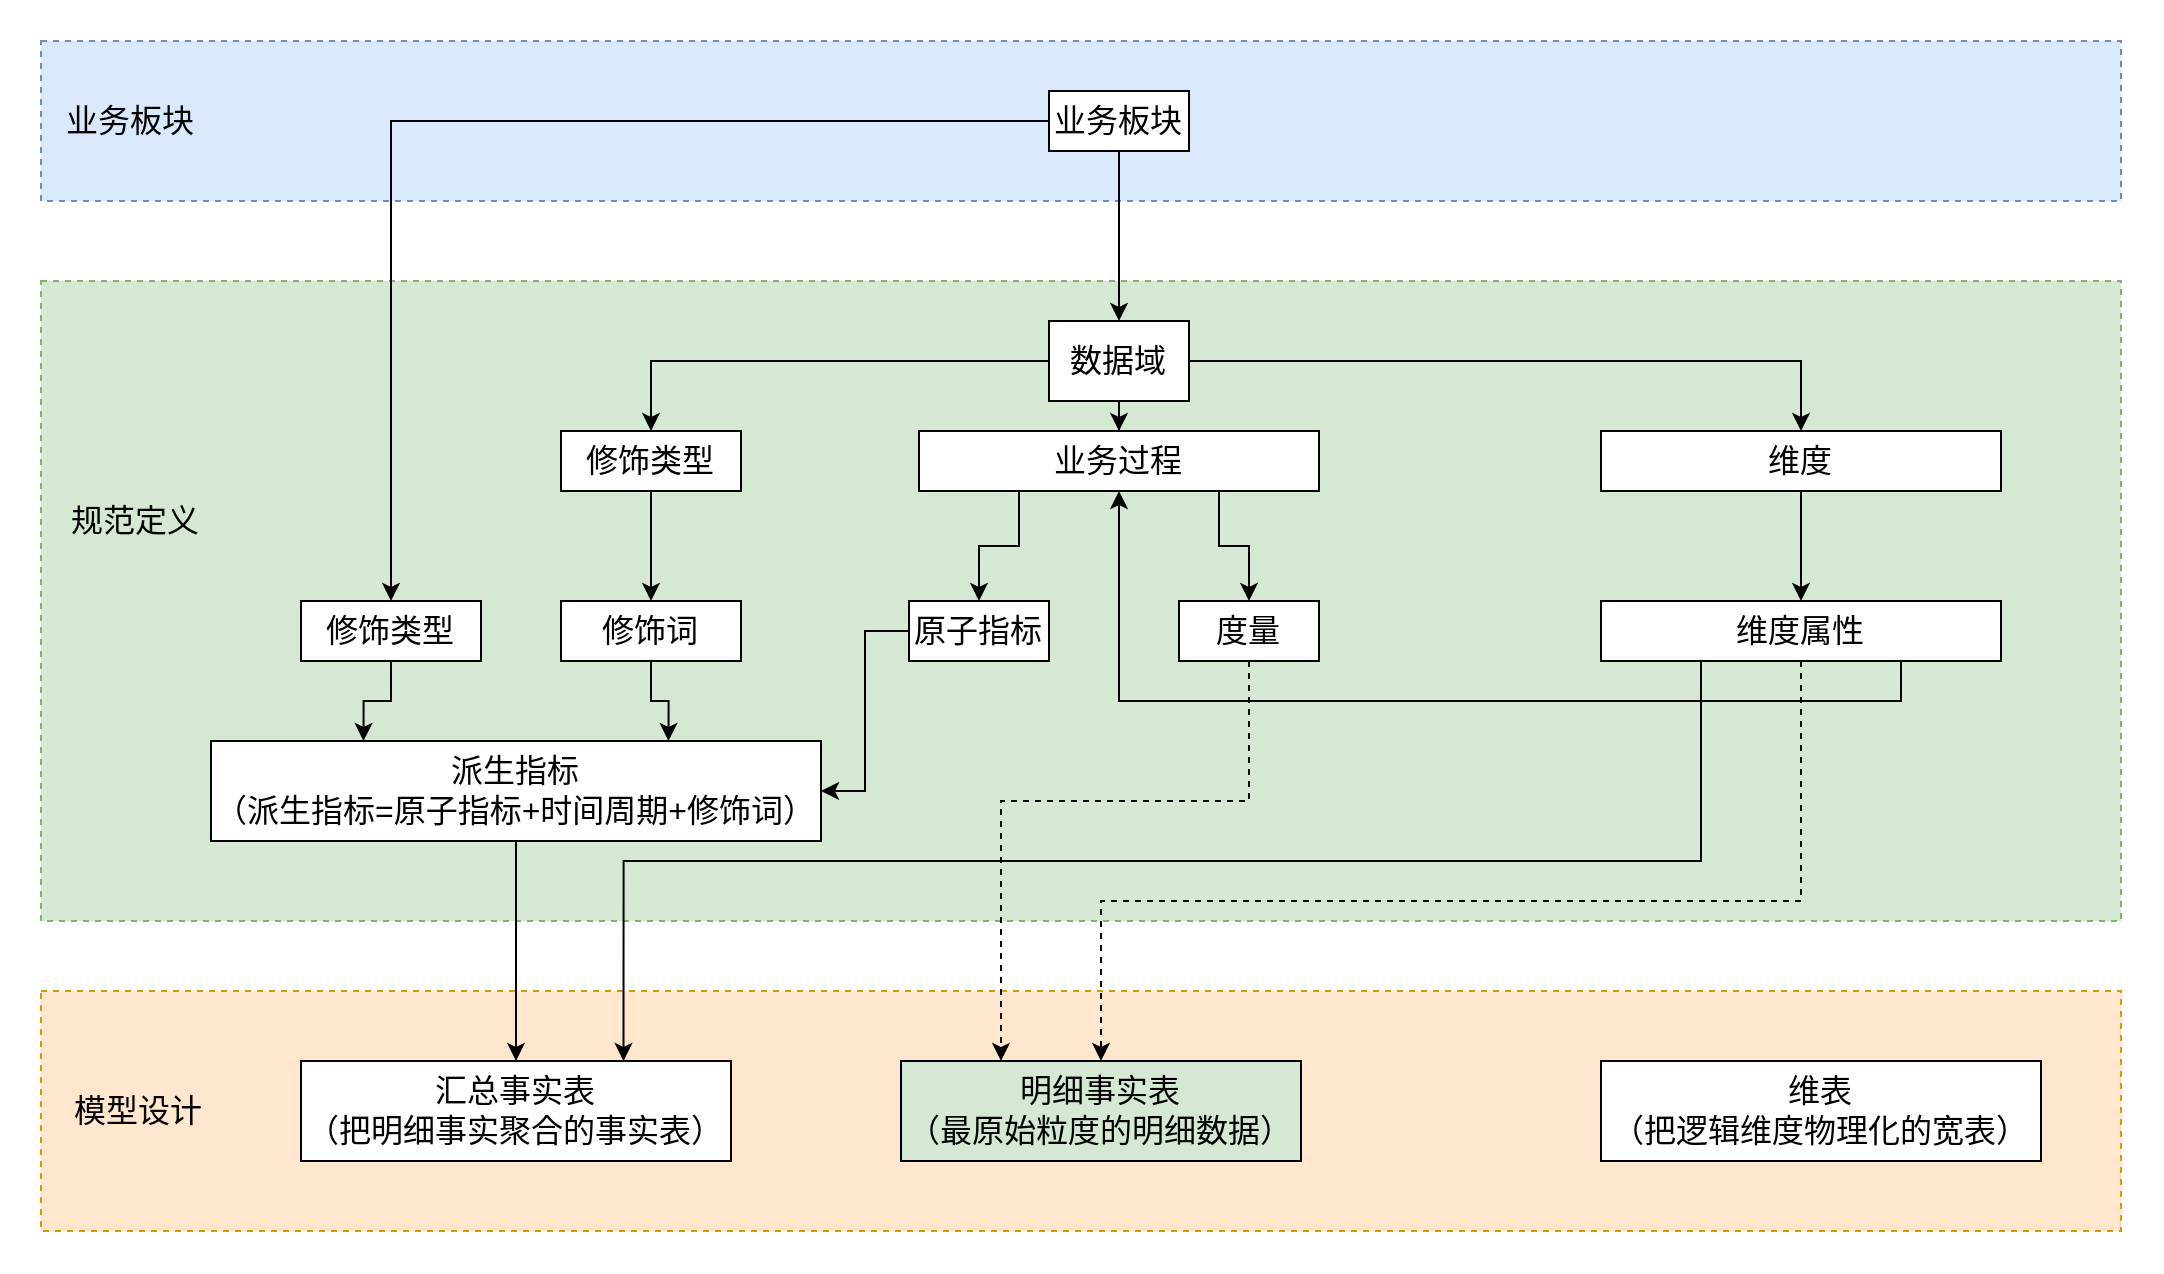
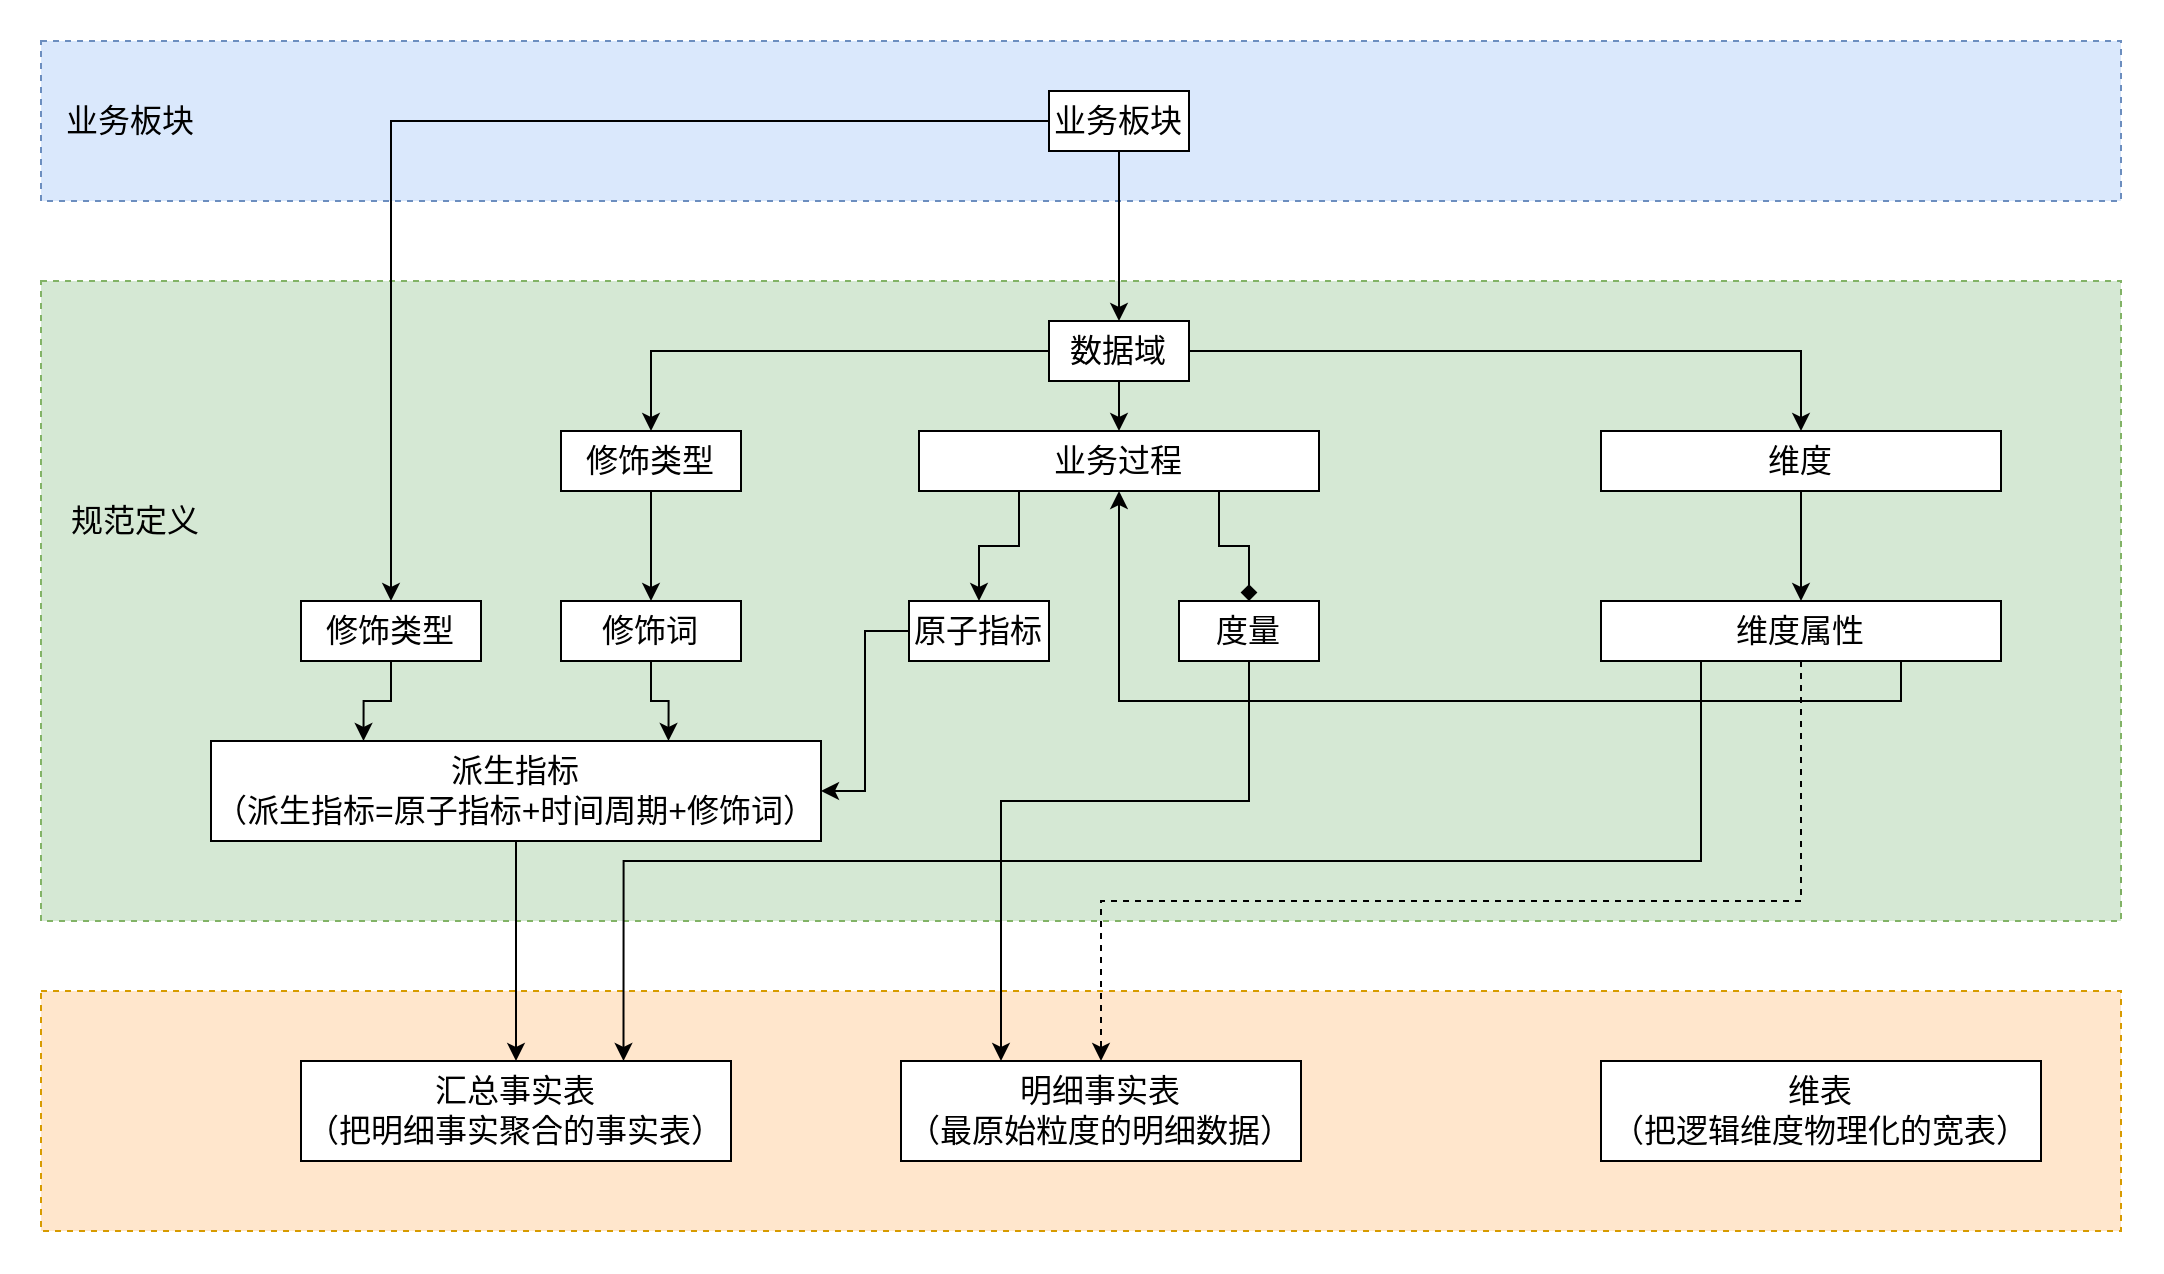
node "数据域": size 140x80 -> 140x60
edge "业务过程" -> "度量": arrowhead classic -> diamond
edge "度量" -> "明细事实表 （最原始粒度的明细数据）": style dashed -> solid
node "模型设计": removed
node "明细事实表 （最原始粒度的明细数据）": fillcolor #d5e8d4 -> #ffffff
